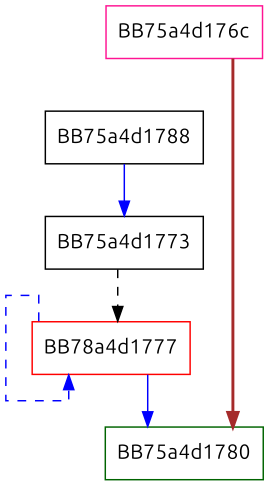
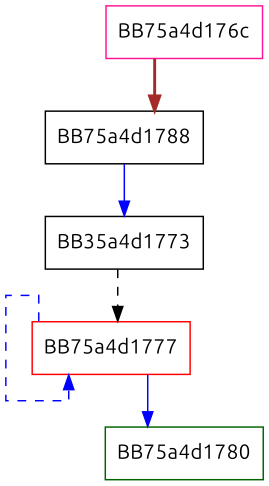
edge "BB75a4d176c" -> "BB75a4d1780": now "BB75a4d176c" -> "BB75a4d1788"
node "BB75a4d1773": label "BB75a4d1773" -> "BB35a4d1773"
node "BB78a4d1777": label "BB78a4d1777" -> "BB75a4d1777"
